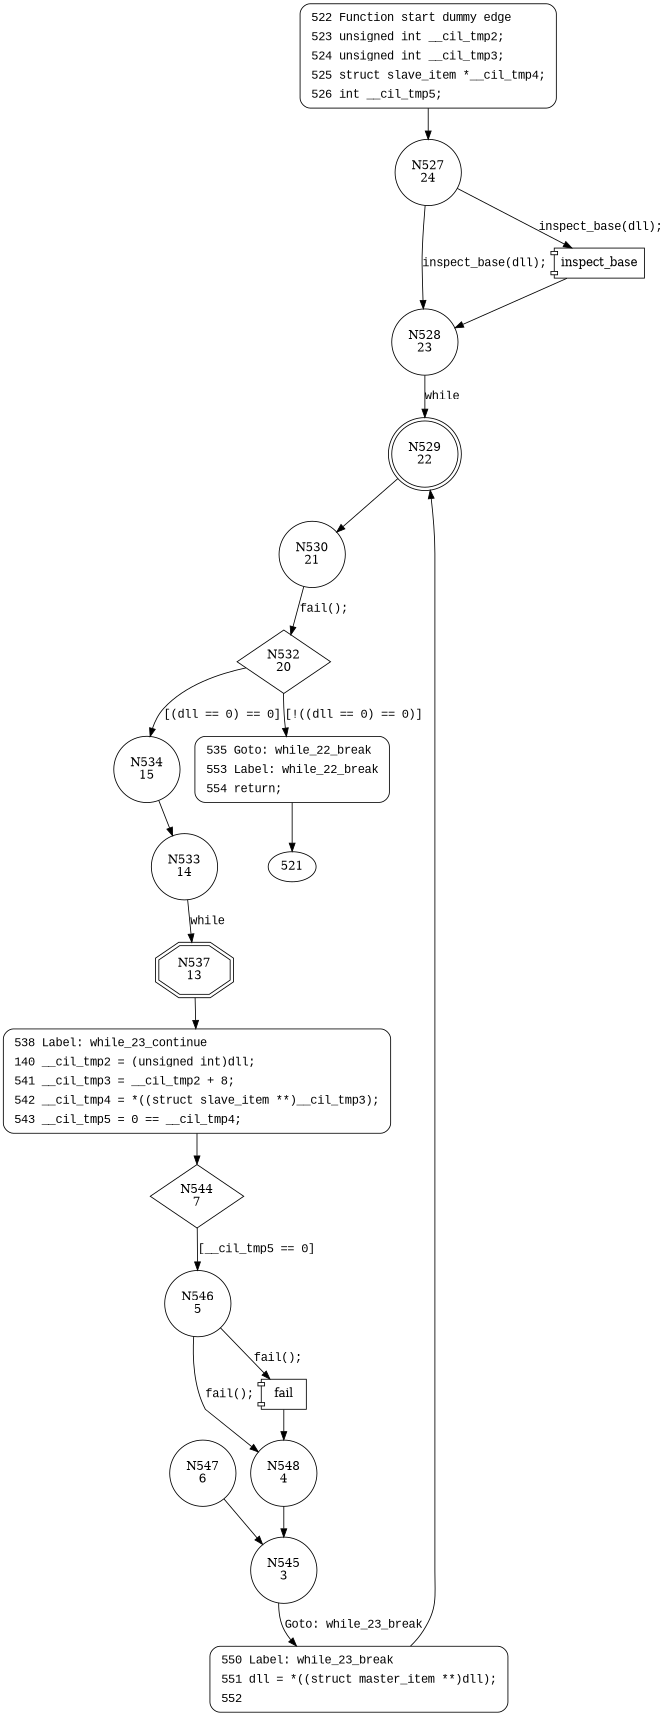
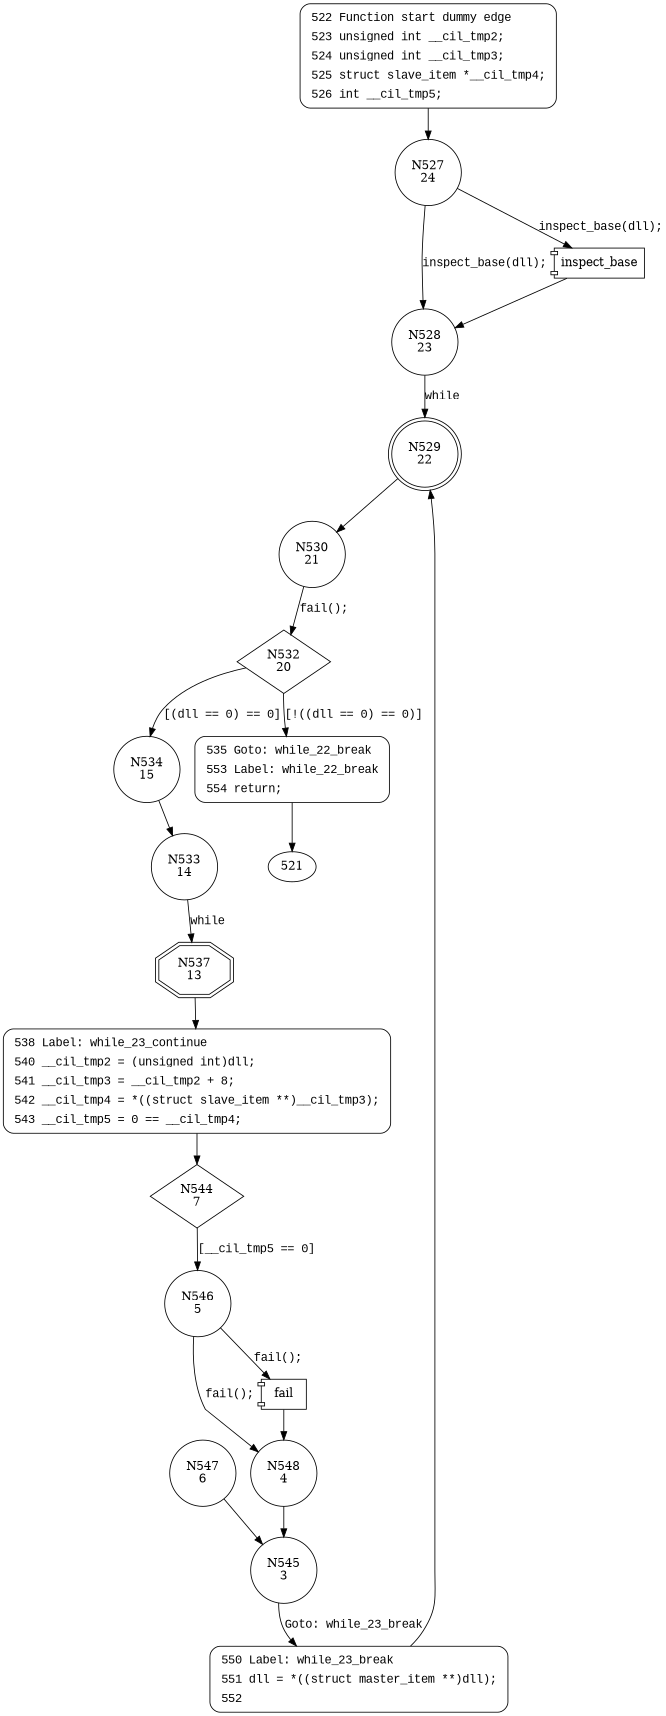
node "538": text "140" -> "540"
